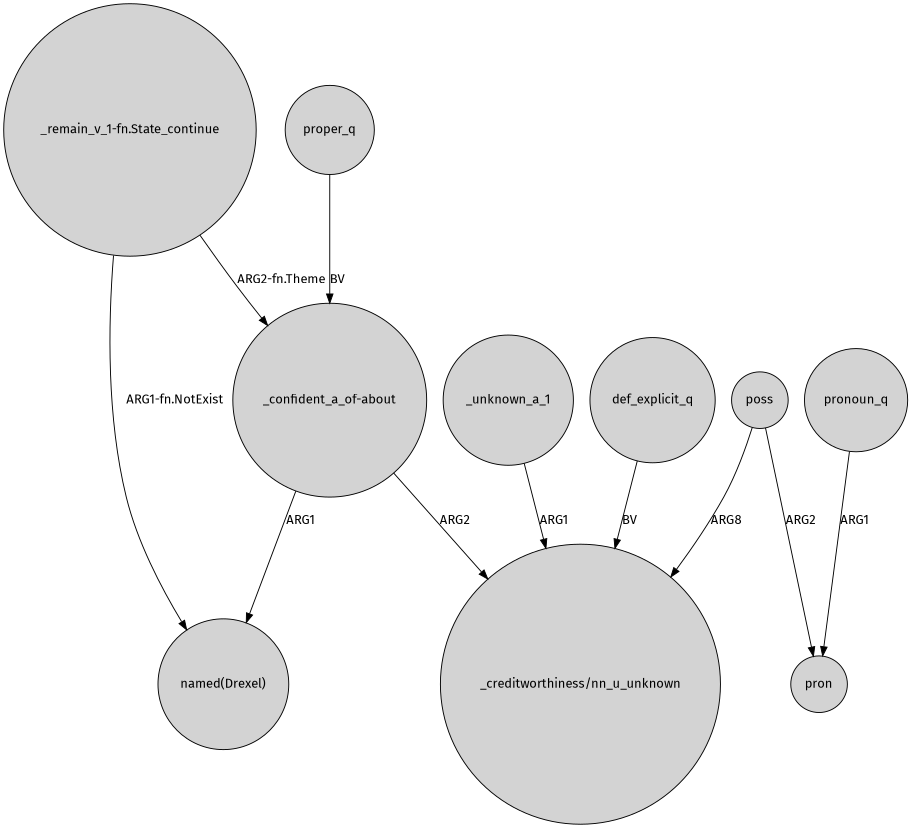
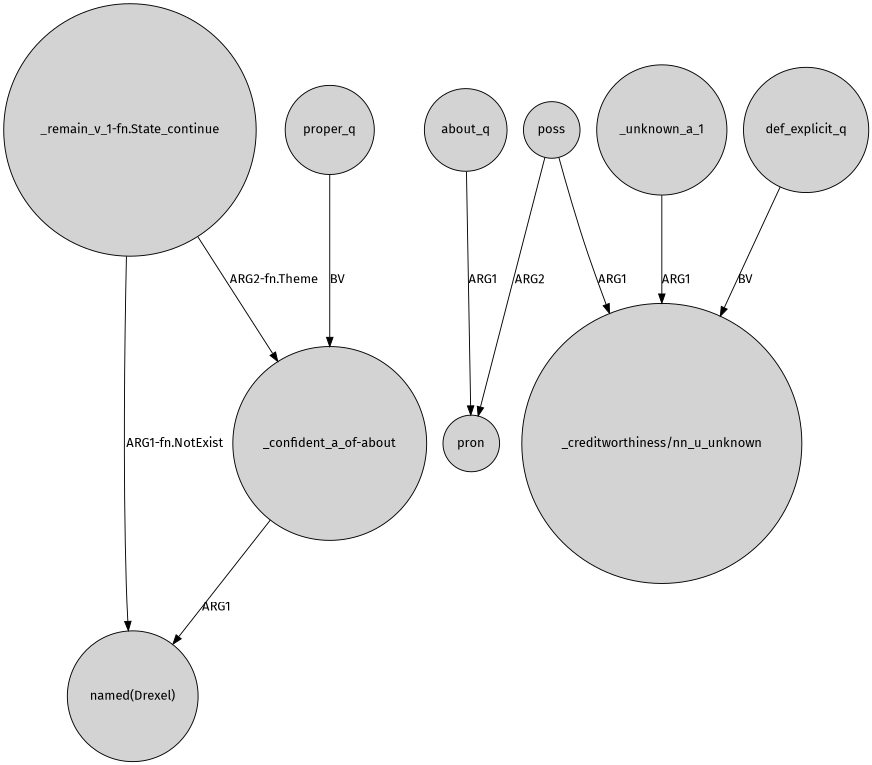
node "pronoun_q": label "pronoun_q" -> "about_q"
edge "poss" -> "_creditworthiness/nn_u_unknown": label "ARG8" -> "ARG1"
edge "_confident_a_of-about" -> "_creditworthiness/nn_u_unknown": removed, label "ARG2"
